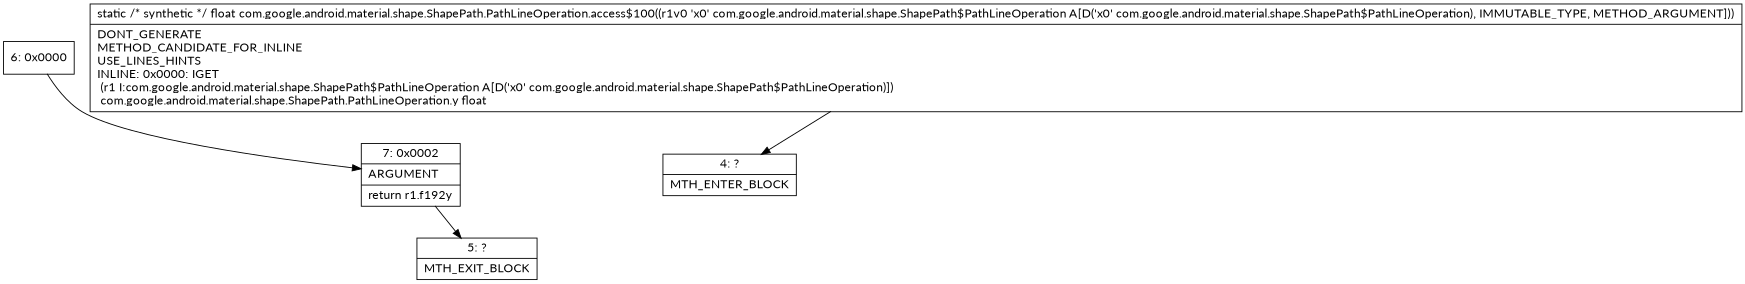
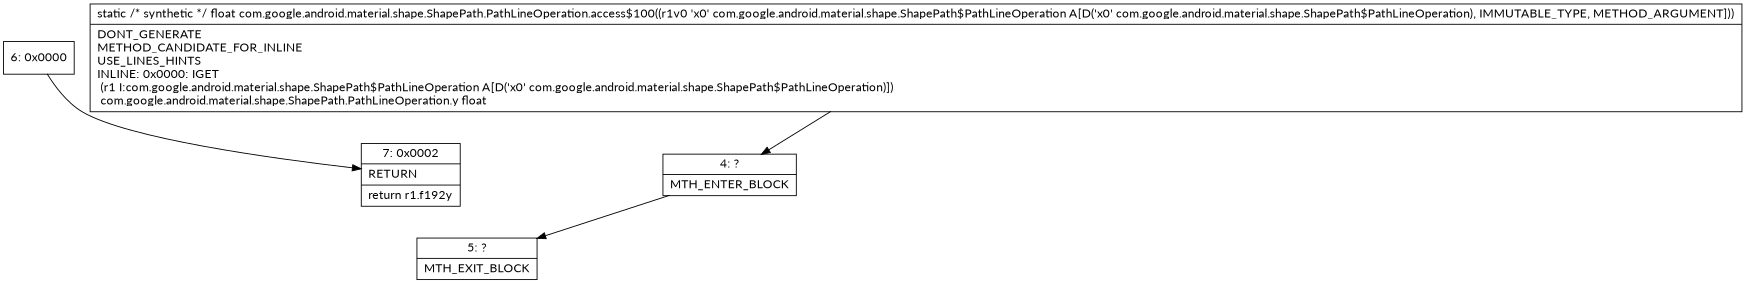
node "7: 0x0002": text "ARGUMENT" -> "RETURN"
edge "7: 0x0002" -> "5: ?": now "4: ?" -> "5: ?"
